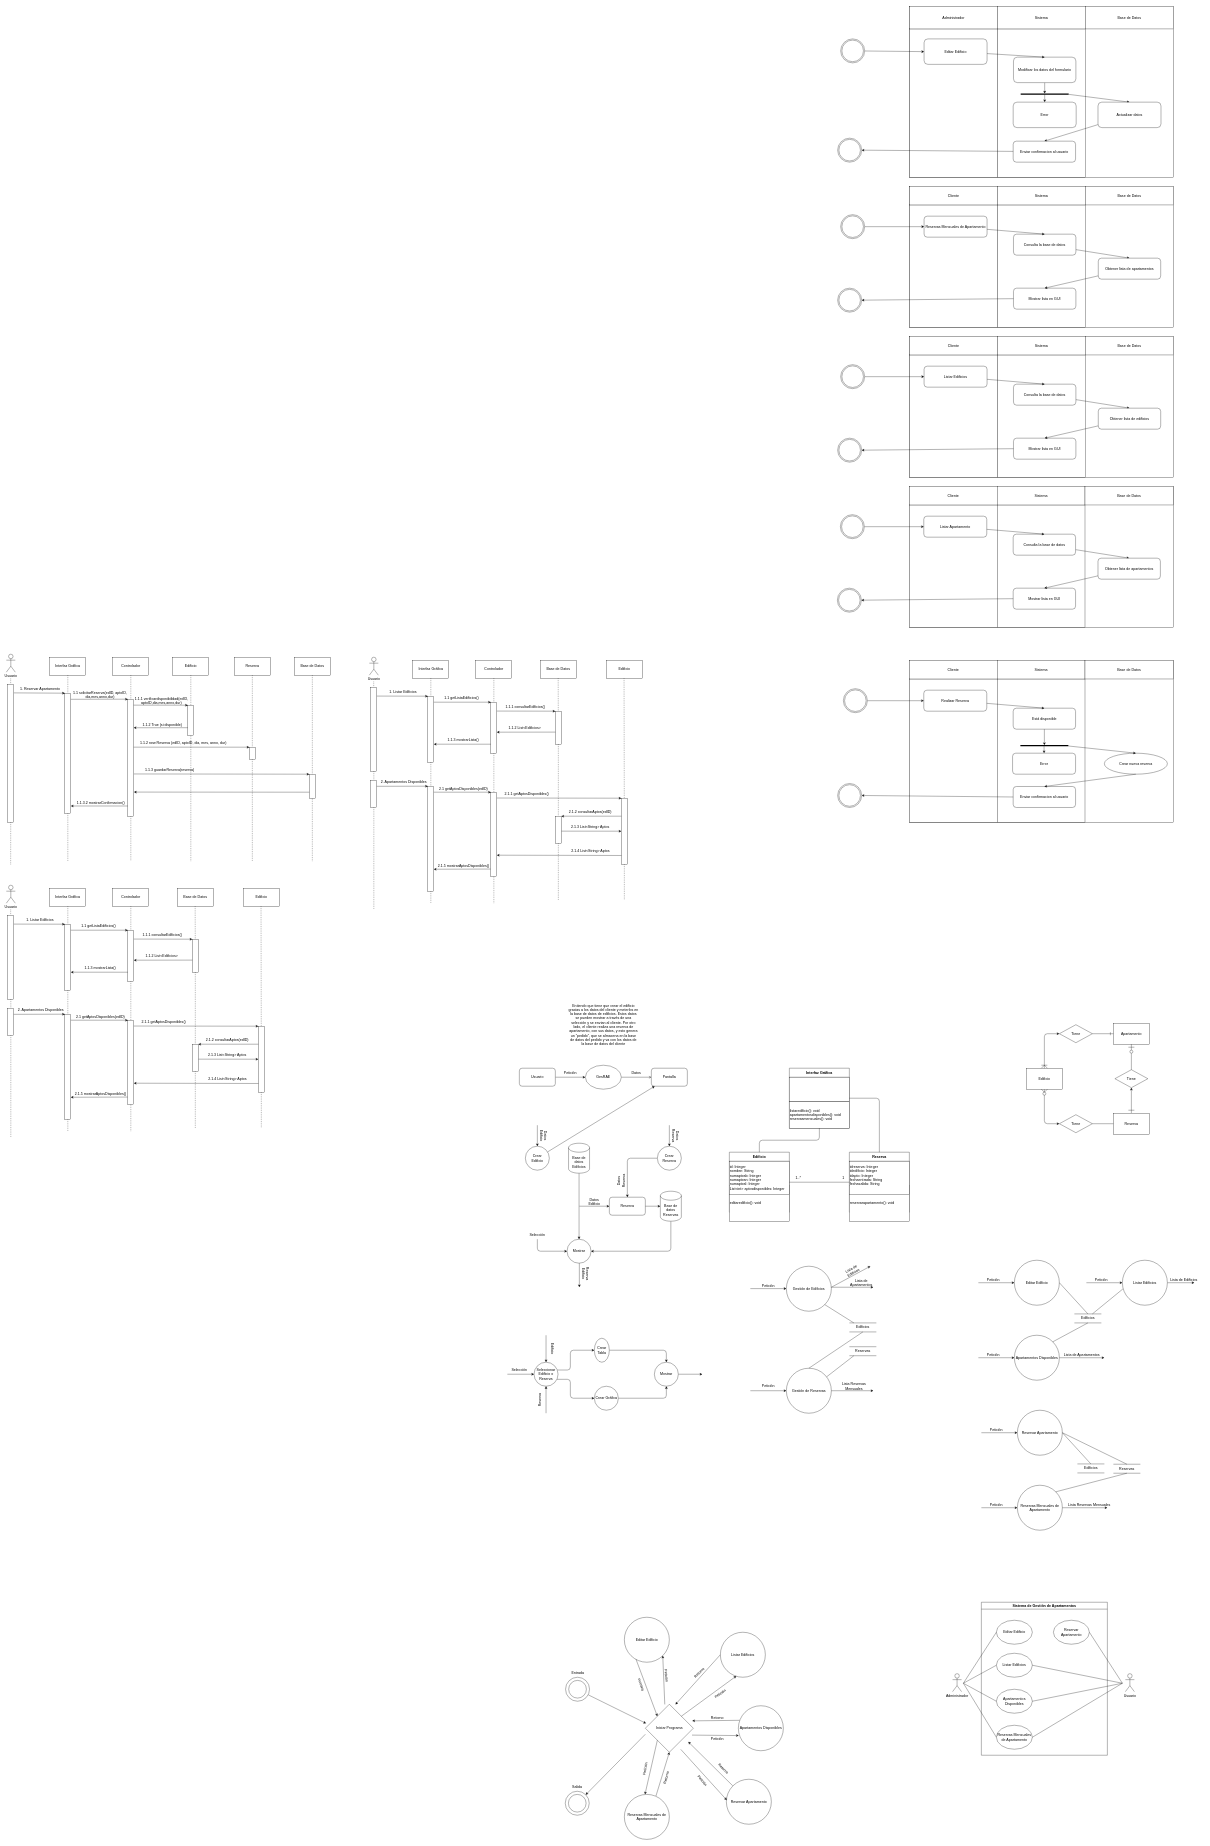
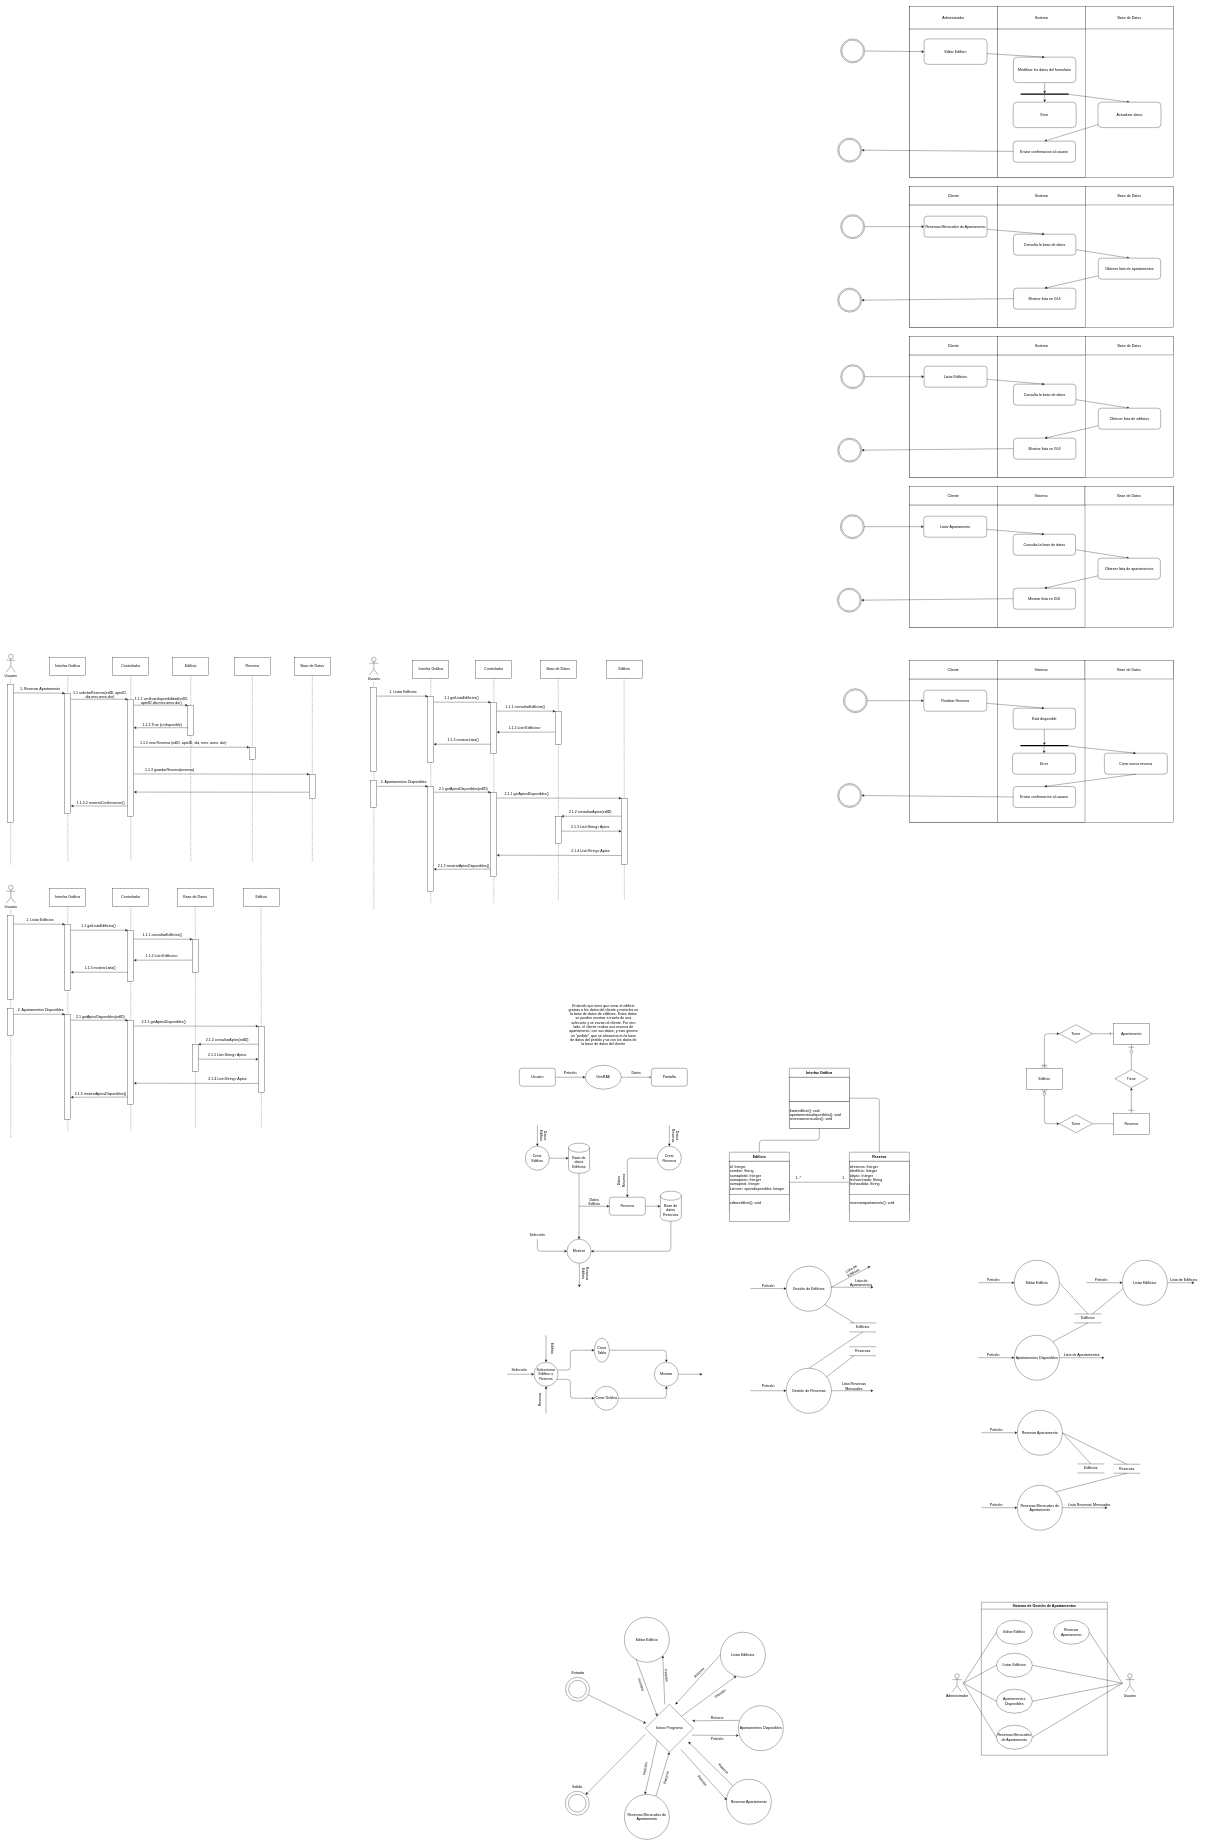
node "Crear nueva reserva": shape ellipse -> rounded rectangle
edge "Crear Edificio" -> "Pantalla": now "Crear Edificio" -> "Base de datos Edificios"
